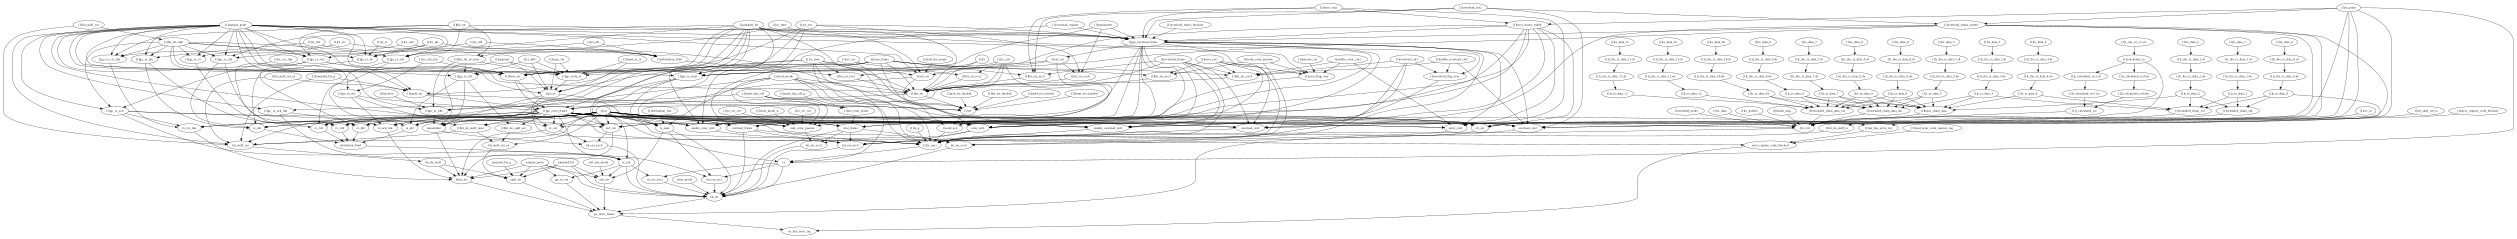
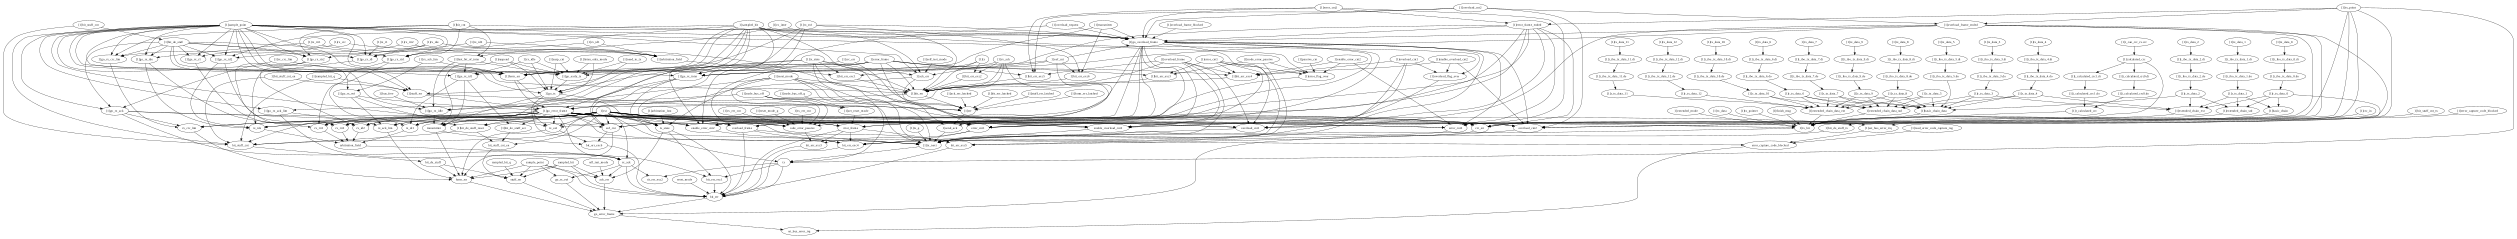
edge "[1]go_overload_frame" -> "[1]eof_cnt": reversed
node "[1]listen_only_mode": added
edge "[1]crc_err" -> "[1]bit_err_exc2": now "[1]tx" -> "[1]bit_err_exc2"
edge "[1]go_rx_rtr2" -> "[1]form_err": now "[1]rx_crc_lim" -> "[1]form_err"
edge "[1]i_ibo_tx_data_5.do" -> "[1]r_tx_data_5": now "[1]i_ibo_tx_data_5.do" -> "[1]basic_chain_data"
edge "[1]r_tx_data_4" -> "[1]extended_chain_data_std": added
node "[1]basic_chain": added
edge "bit_err_exc2" -> "bit_err": removed
